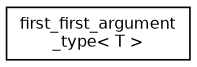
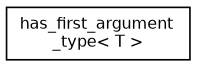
node "first_first_argument _type< T >": label "first_first_argument _type< T >" -> "has_first_argument _type< T >"
